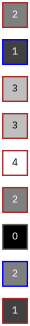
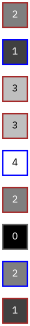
node "4": color brown -> blue
